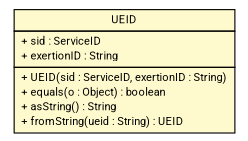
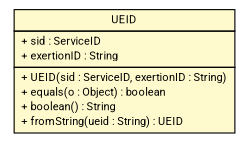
node "UEID": text "+ asString() : String" -> "+ boolean() : String"
